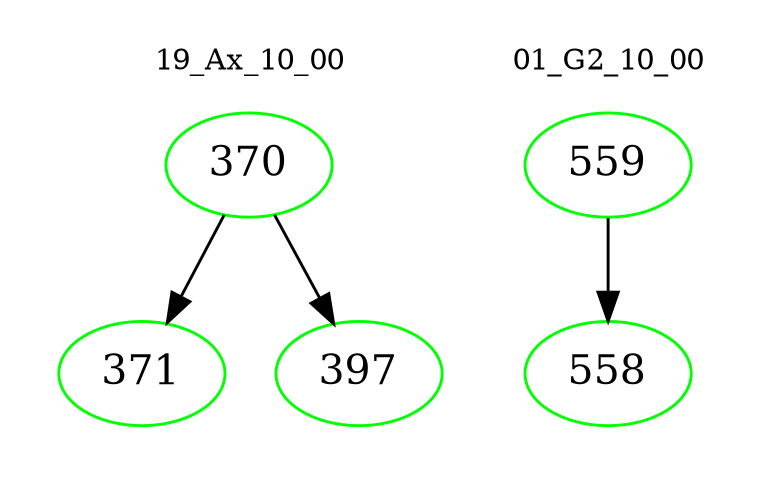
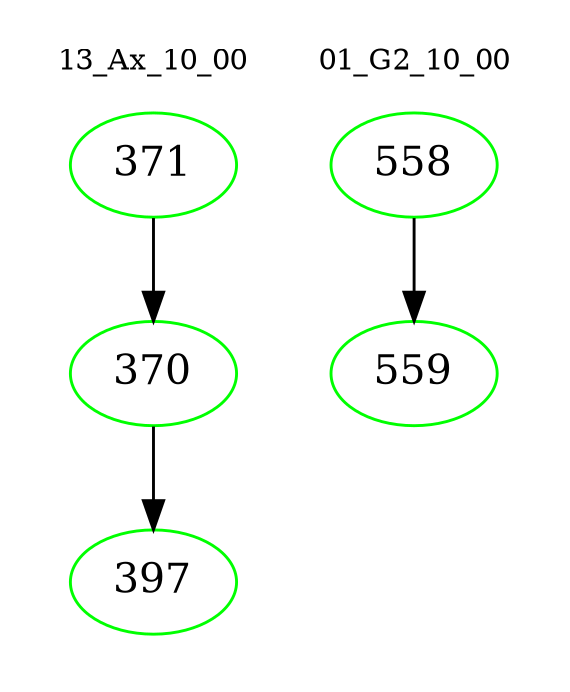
cluster "19_Ax_10_00": label "19_Ax_10_00" -> "13_Ax_10_00"
edge "559" -> "558": reversed
edge "370" -> "371": reversed
